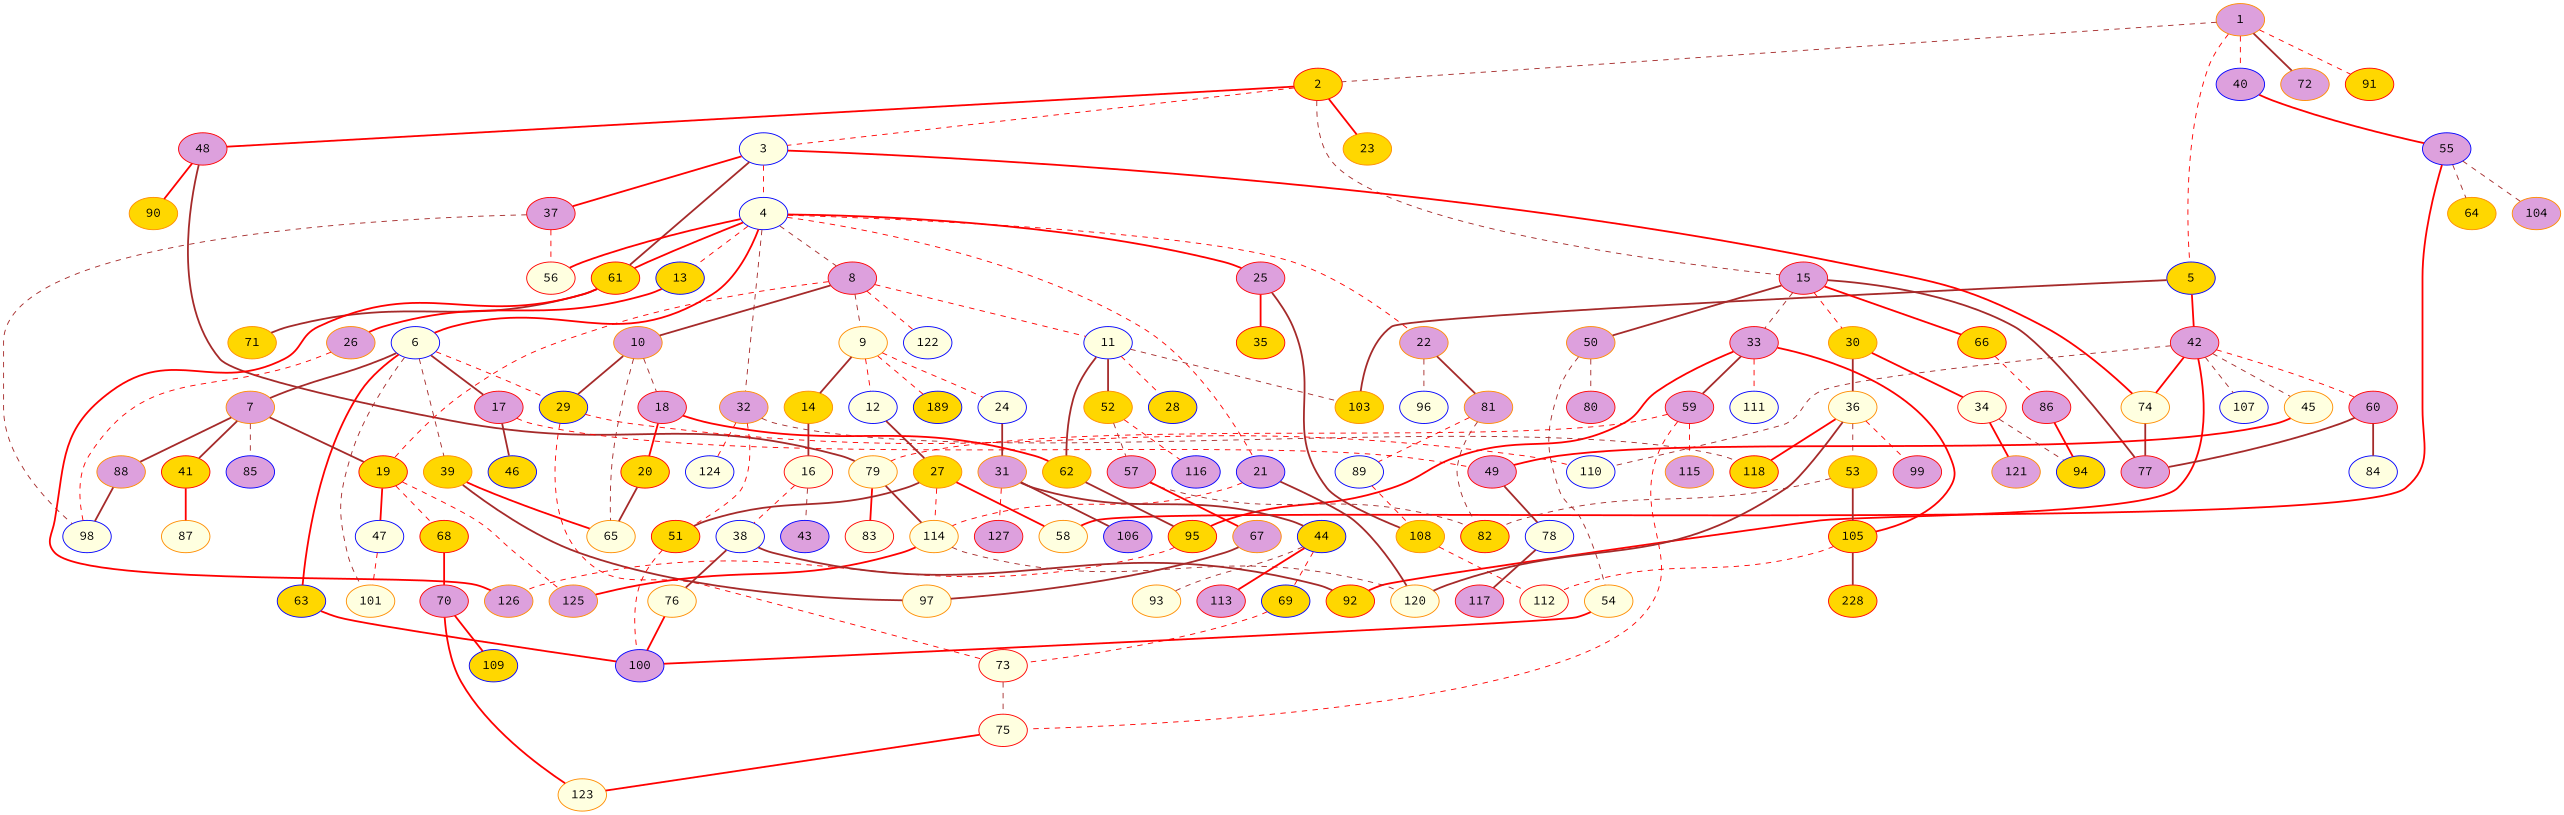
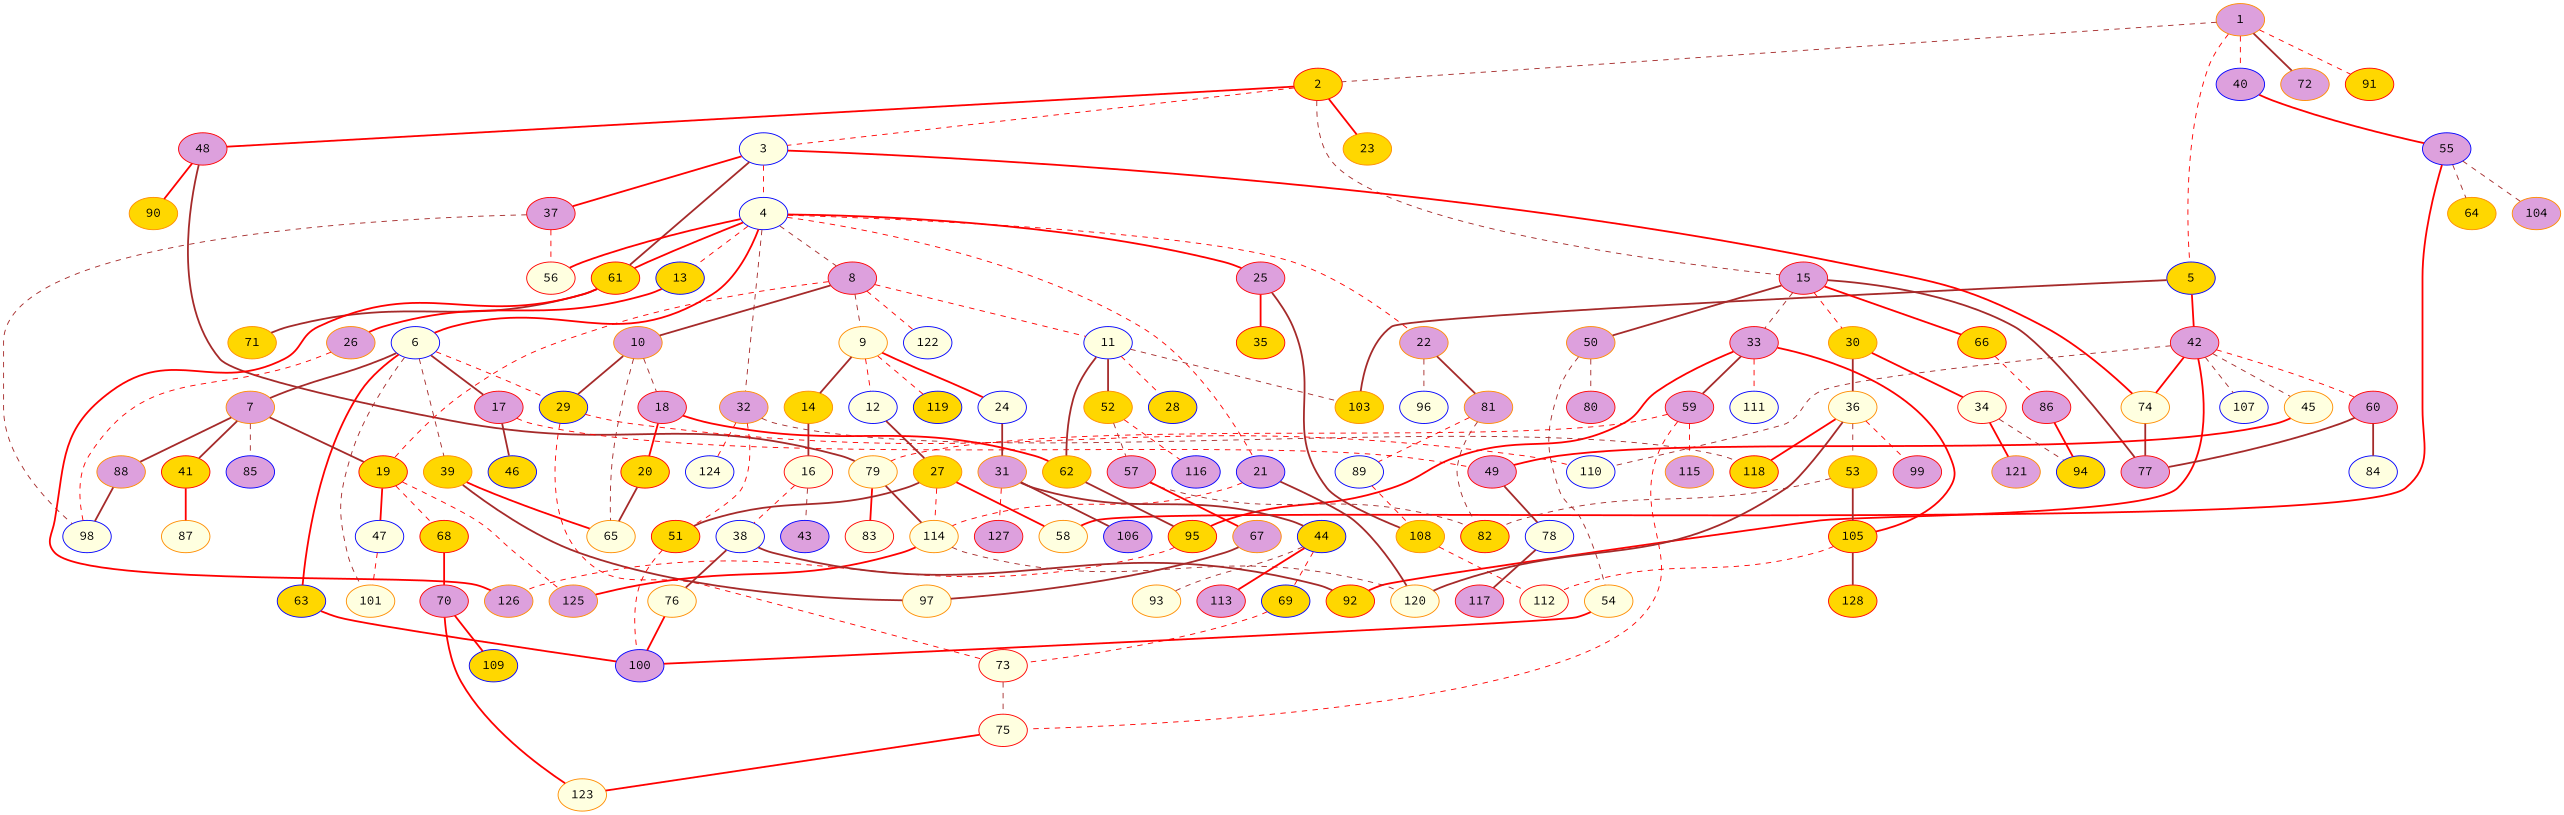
edge "9" -- "24": style dashed -> bold
node "189": label "189" -> "119"
node "228": label "228" -> "128"
